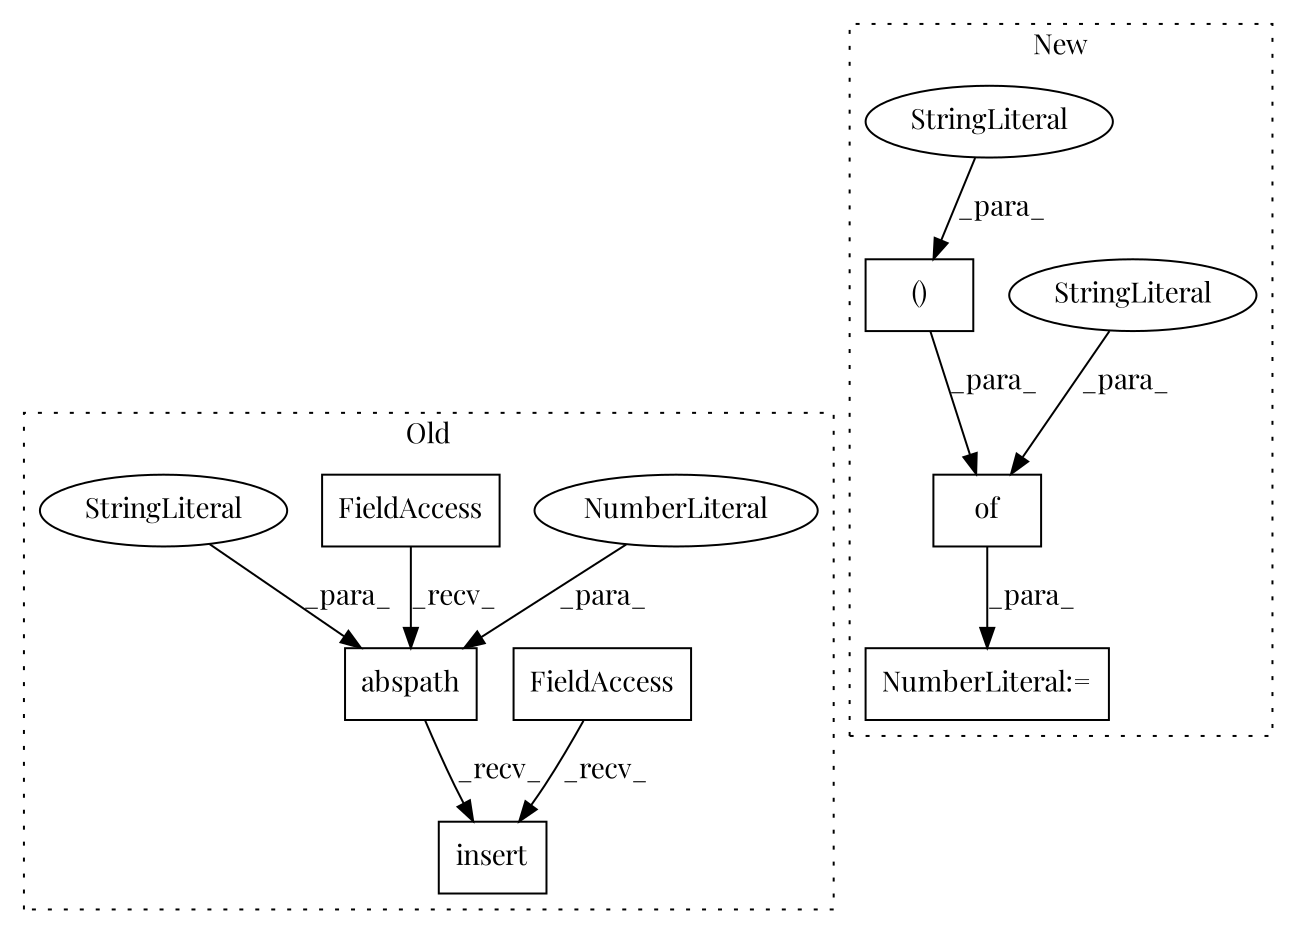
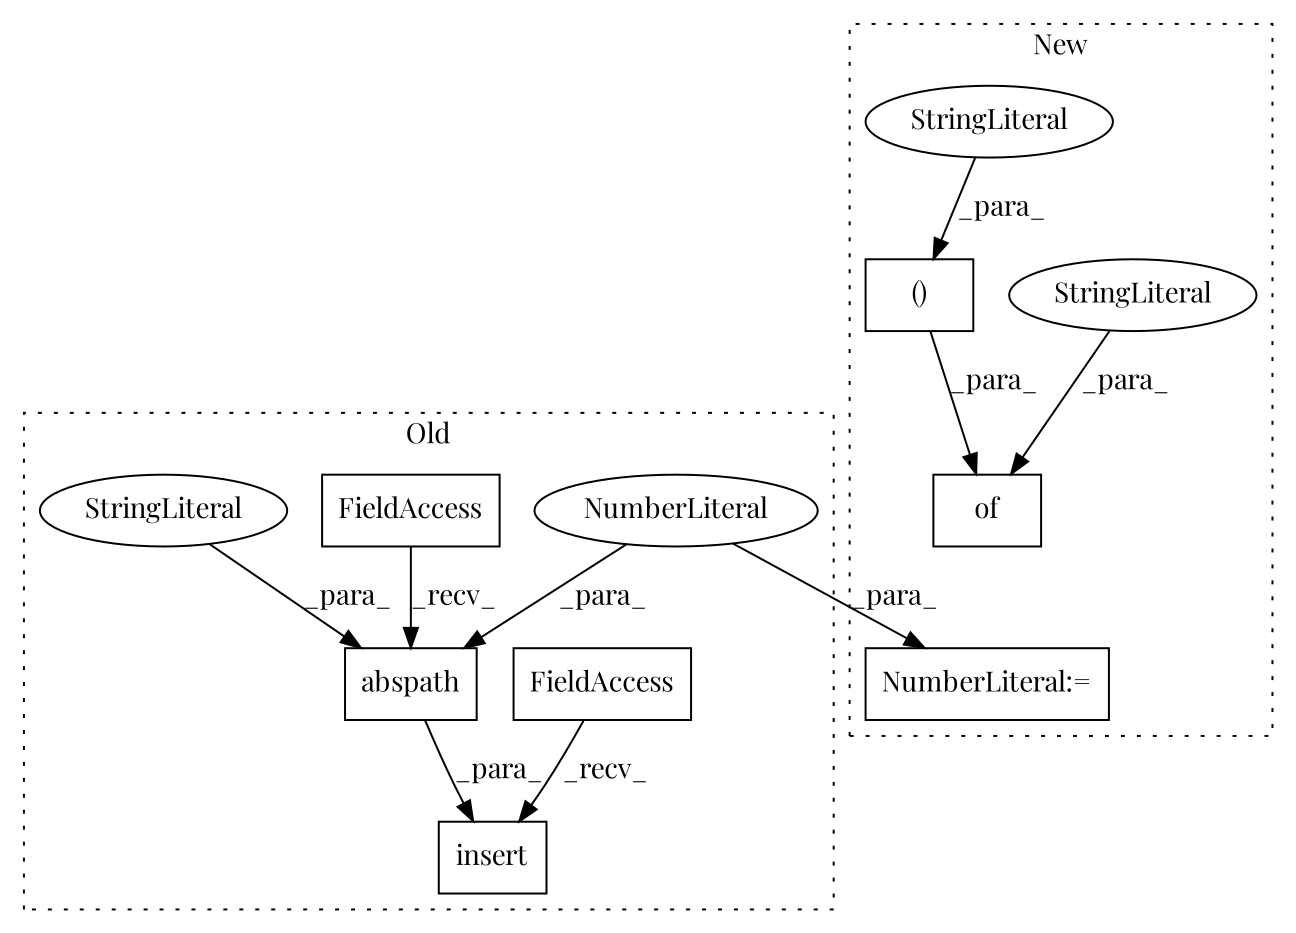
edge "of" -> "NumberLiteral:=": now "NumberLiteral" -> "NumberLiteral:="
edge "abspath" -> "insert": label "_recv_" -> "_para_"
